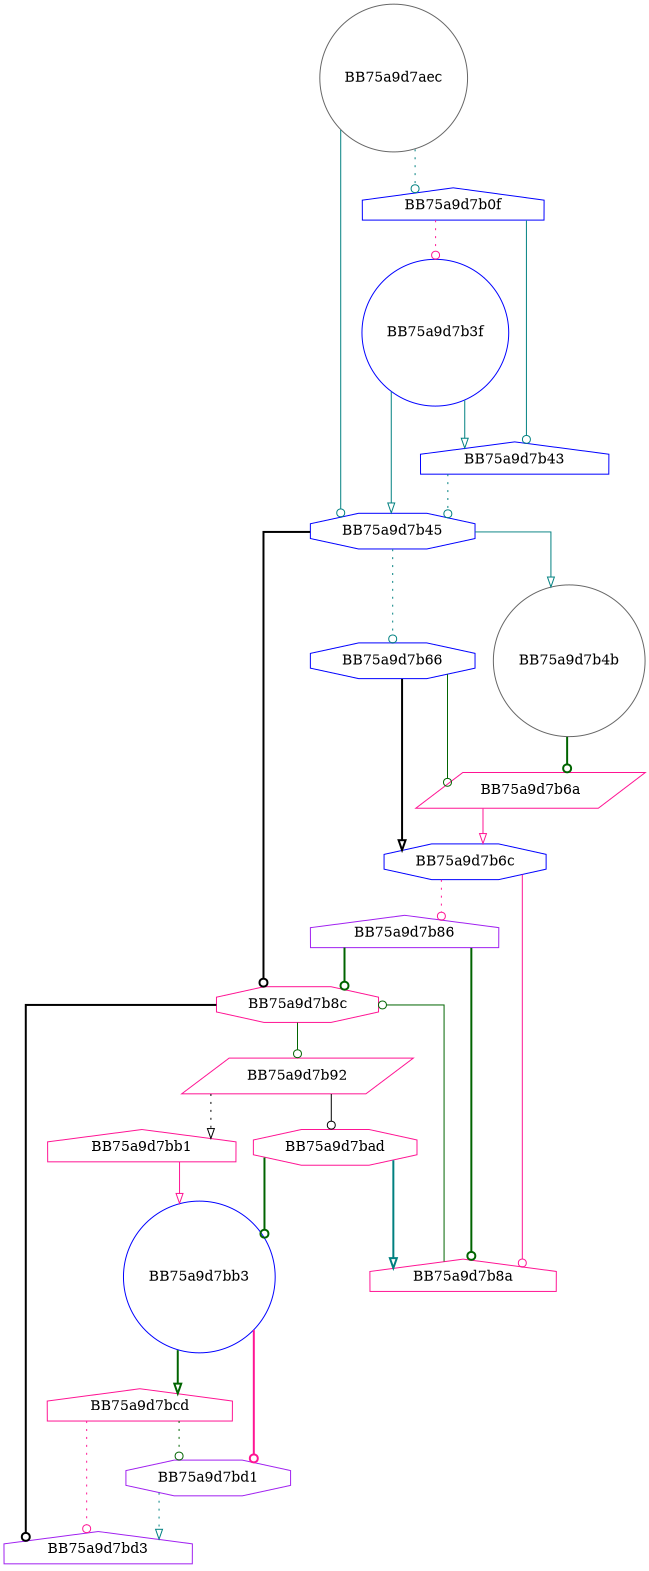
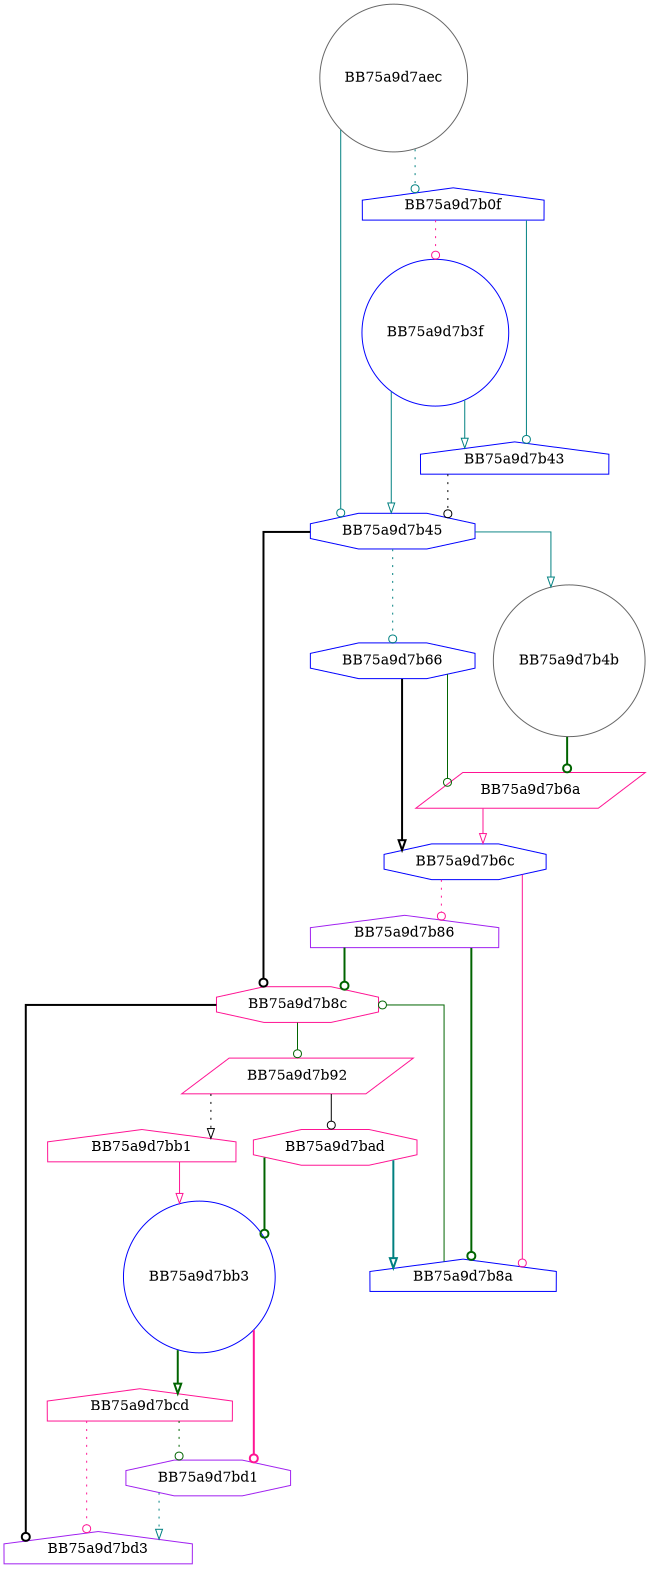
edge "BB75a9d7b43" -> "BB75a9d7b45": color teal -> black
node "BB75a9d7b8a": color deeppink -> blue
